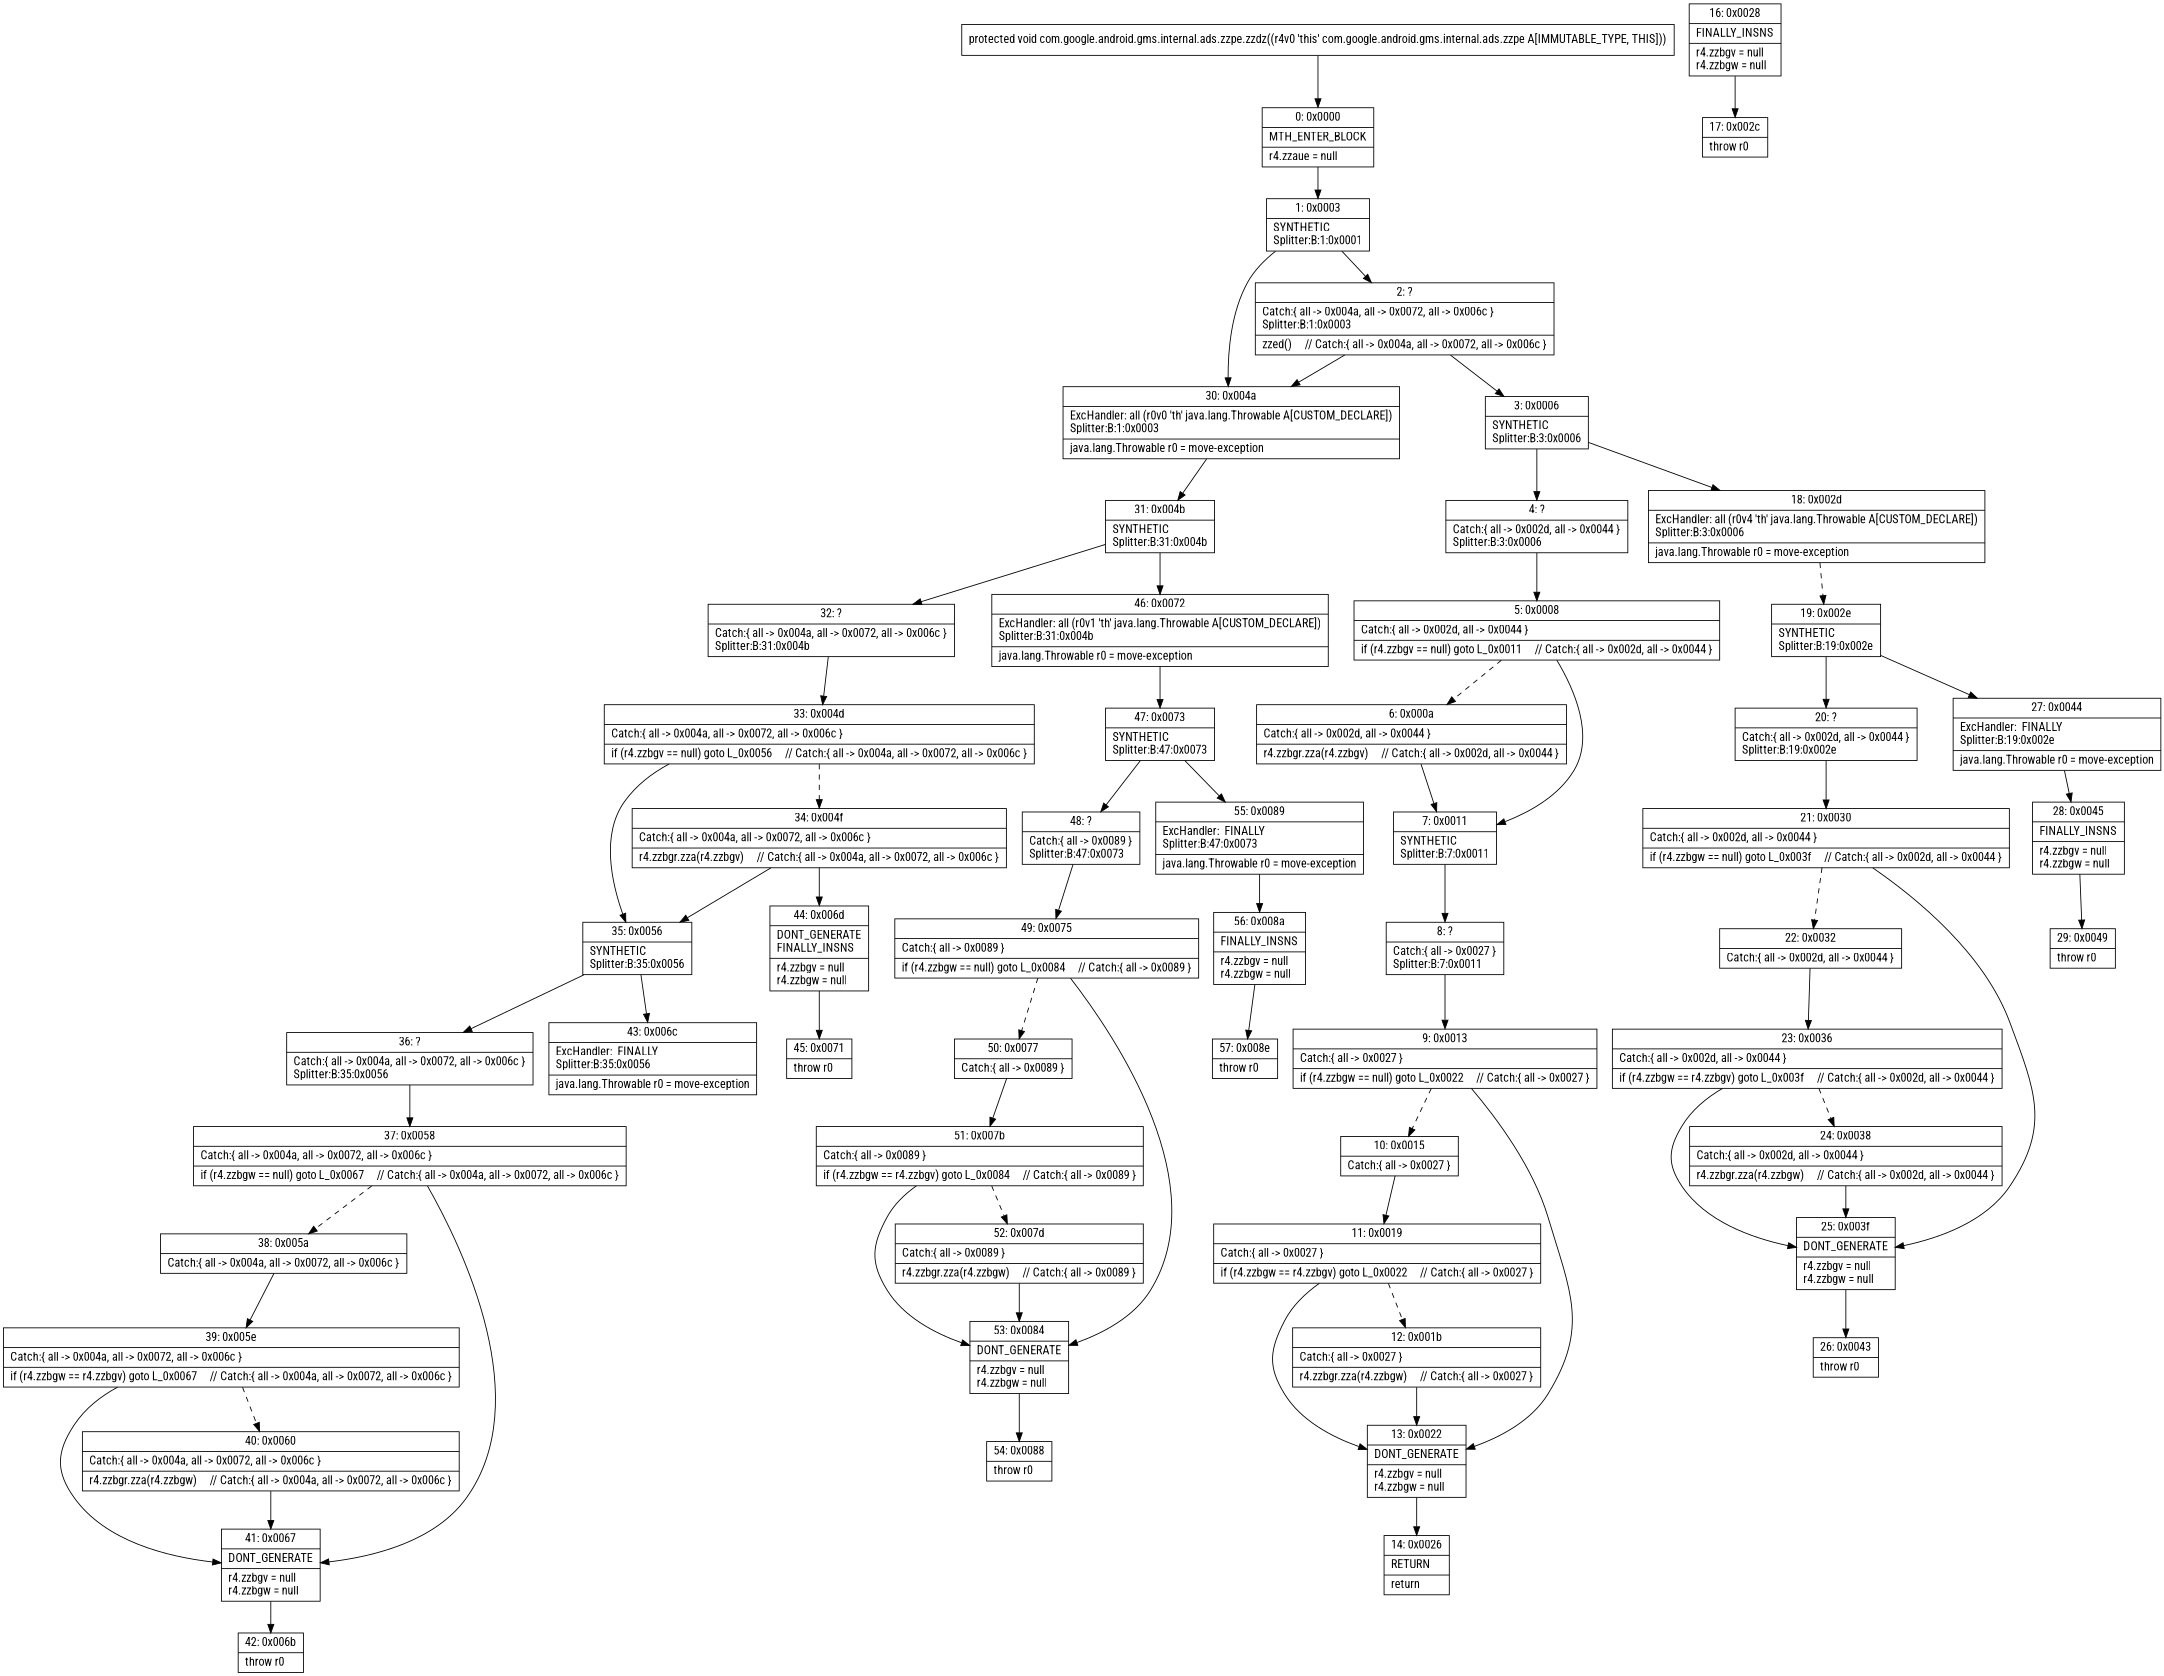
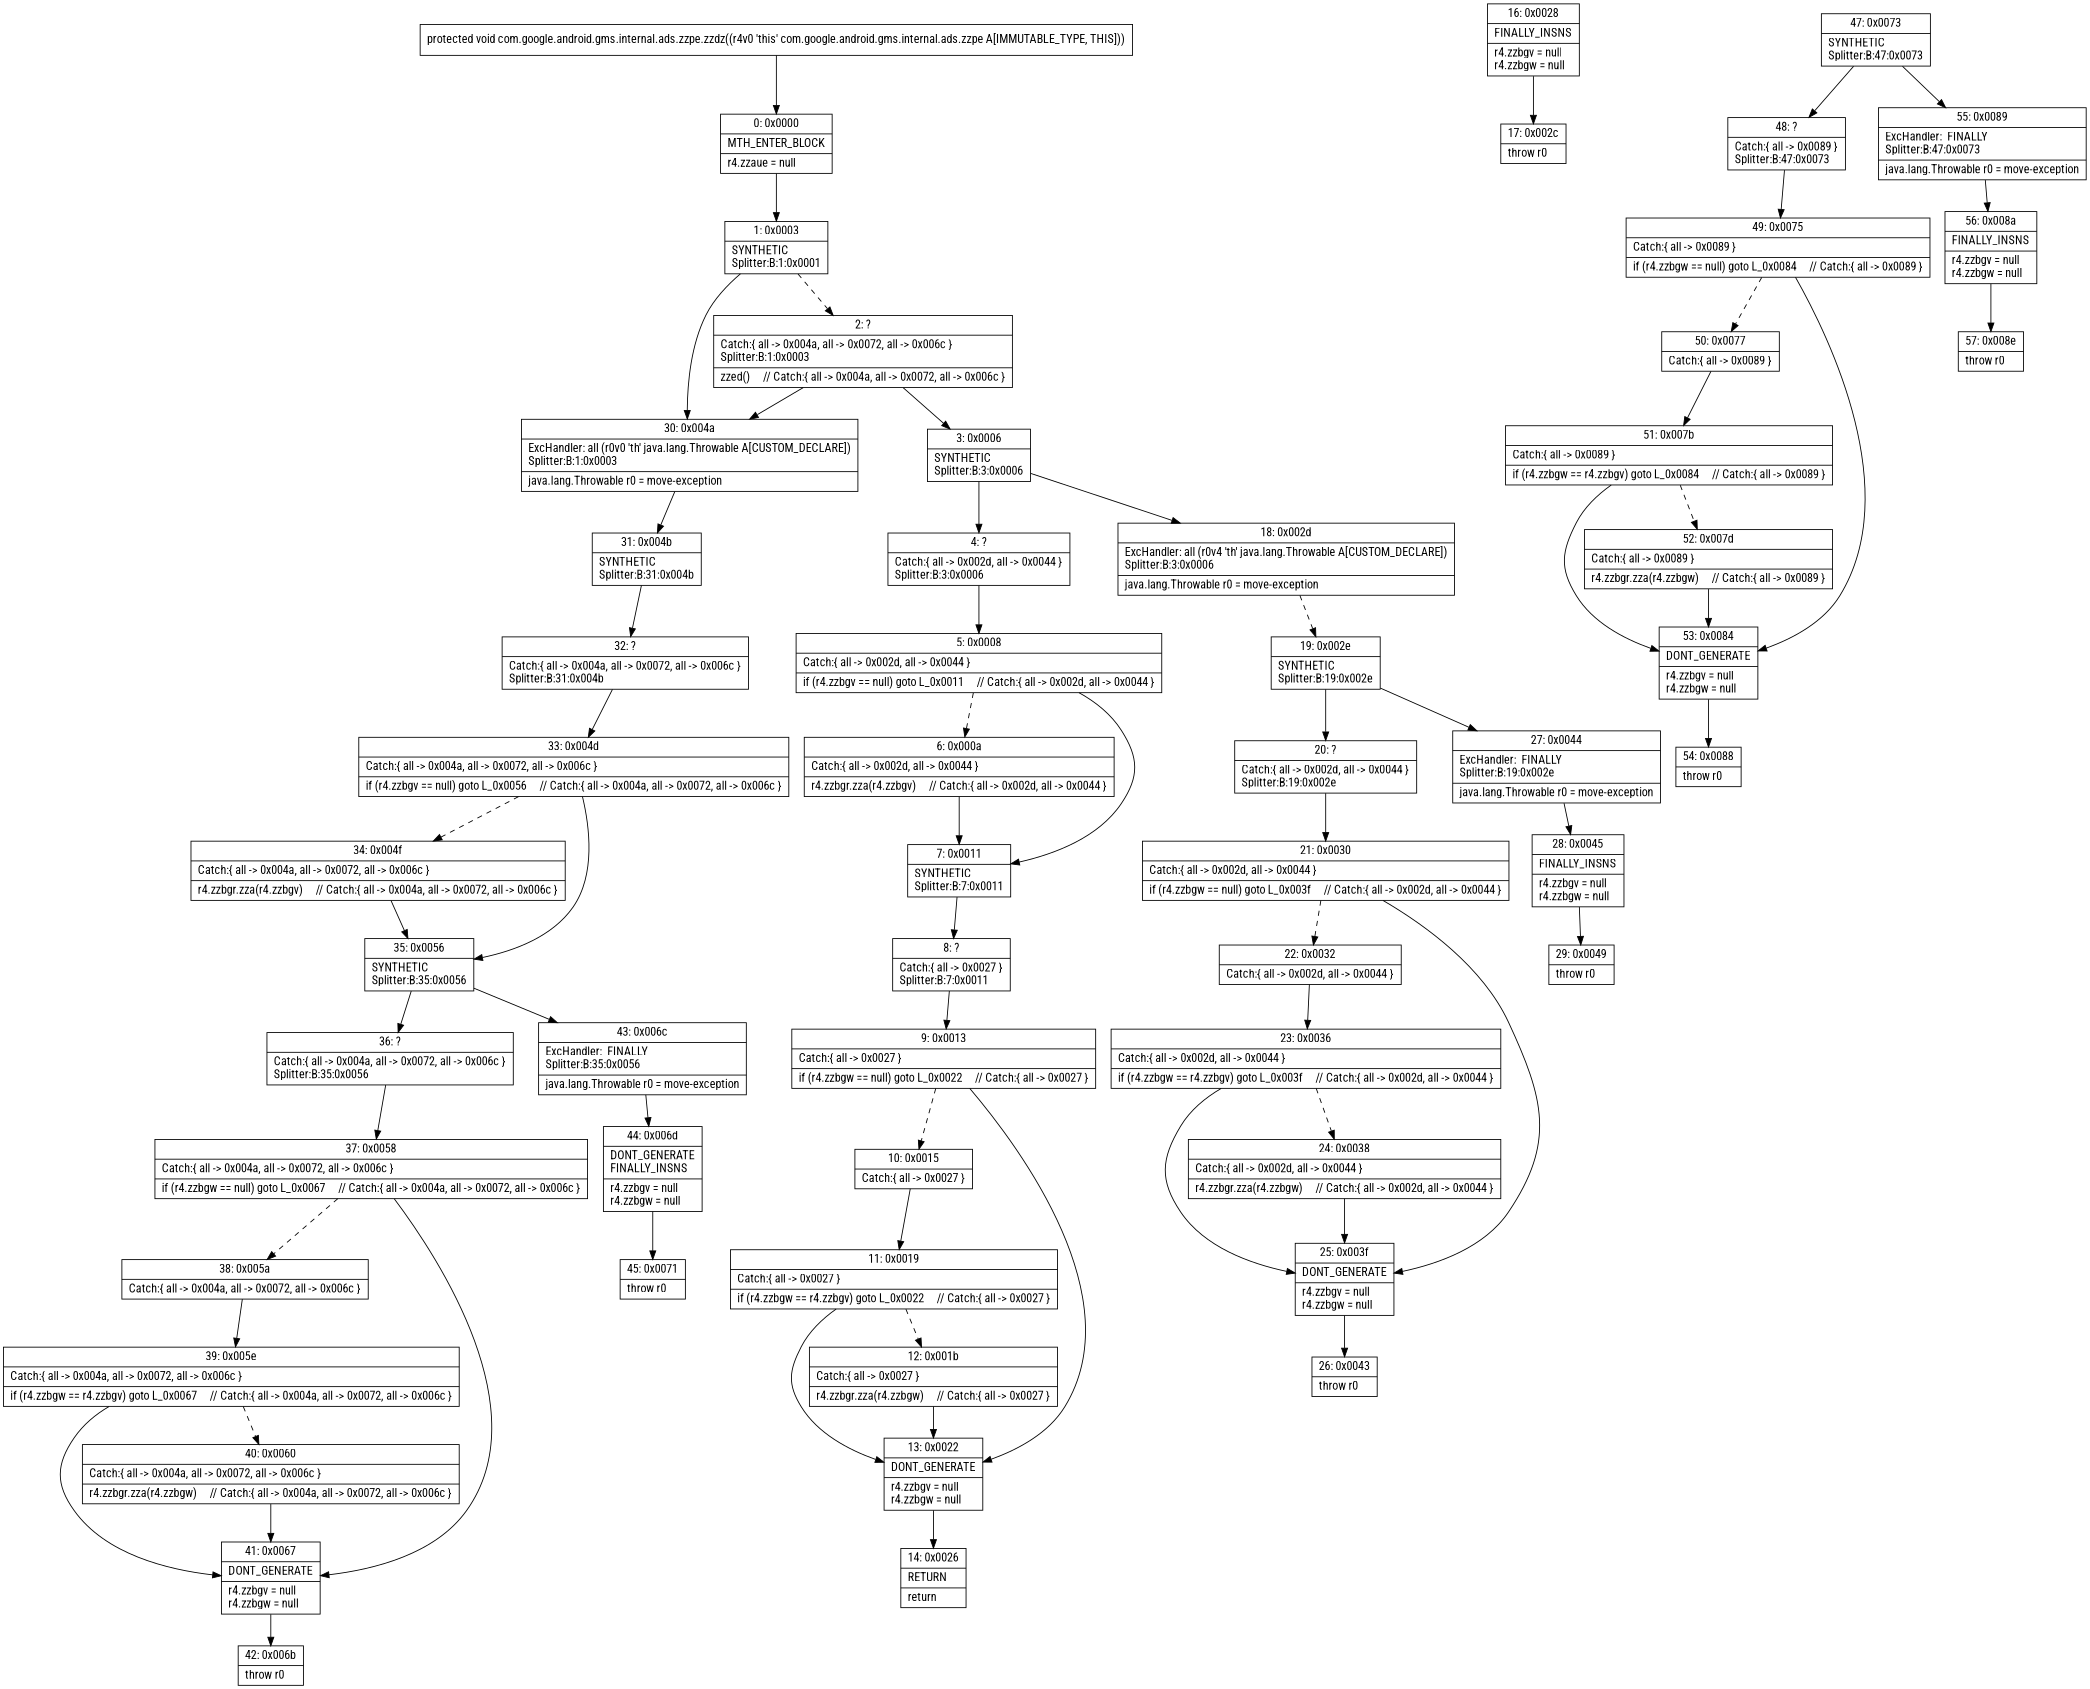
edge "1: 0x0003" -> "2: ?": style solid -> dashed
node "46: 0x0072": removed
edge "34: 0x004f" -> "44: 0x006d": now "43: 0x006c" -> "44: 0x006d"
